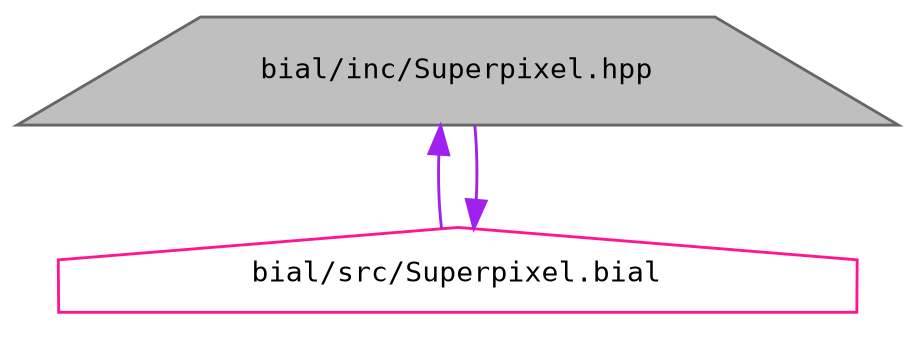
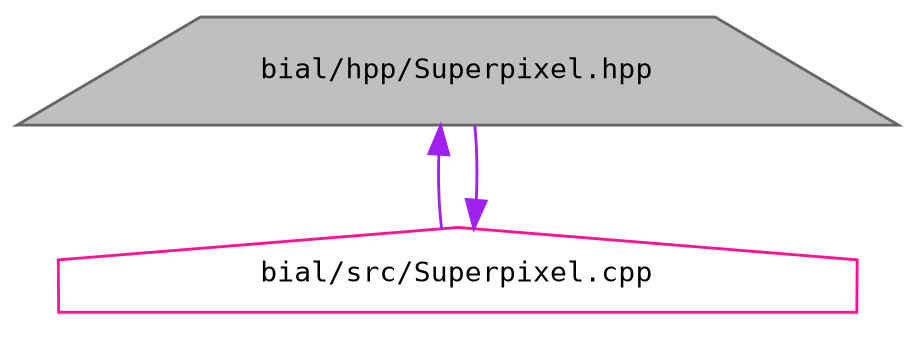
node "bial/inc/Superpixel.hpp": label "bial/inc/Superpixel.hpp" -> "bial/hpp/Superpixel.hpp"
node "bial/src/Superpixel.bial": label "bial/src/Superpixel.bial" -> "bial/src/Superpixel.cpp"
